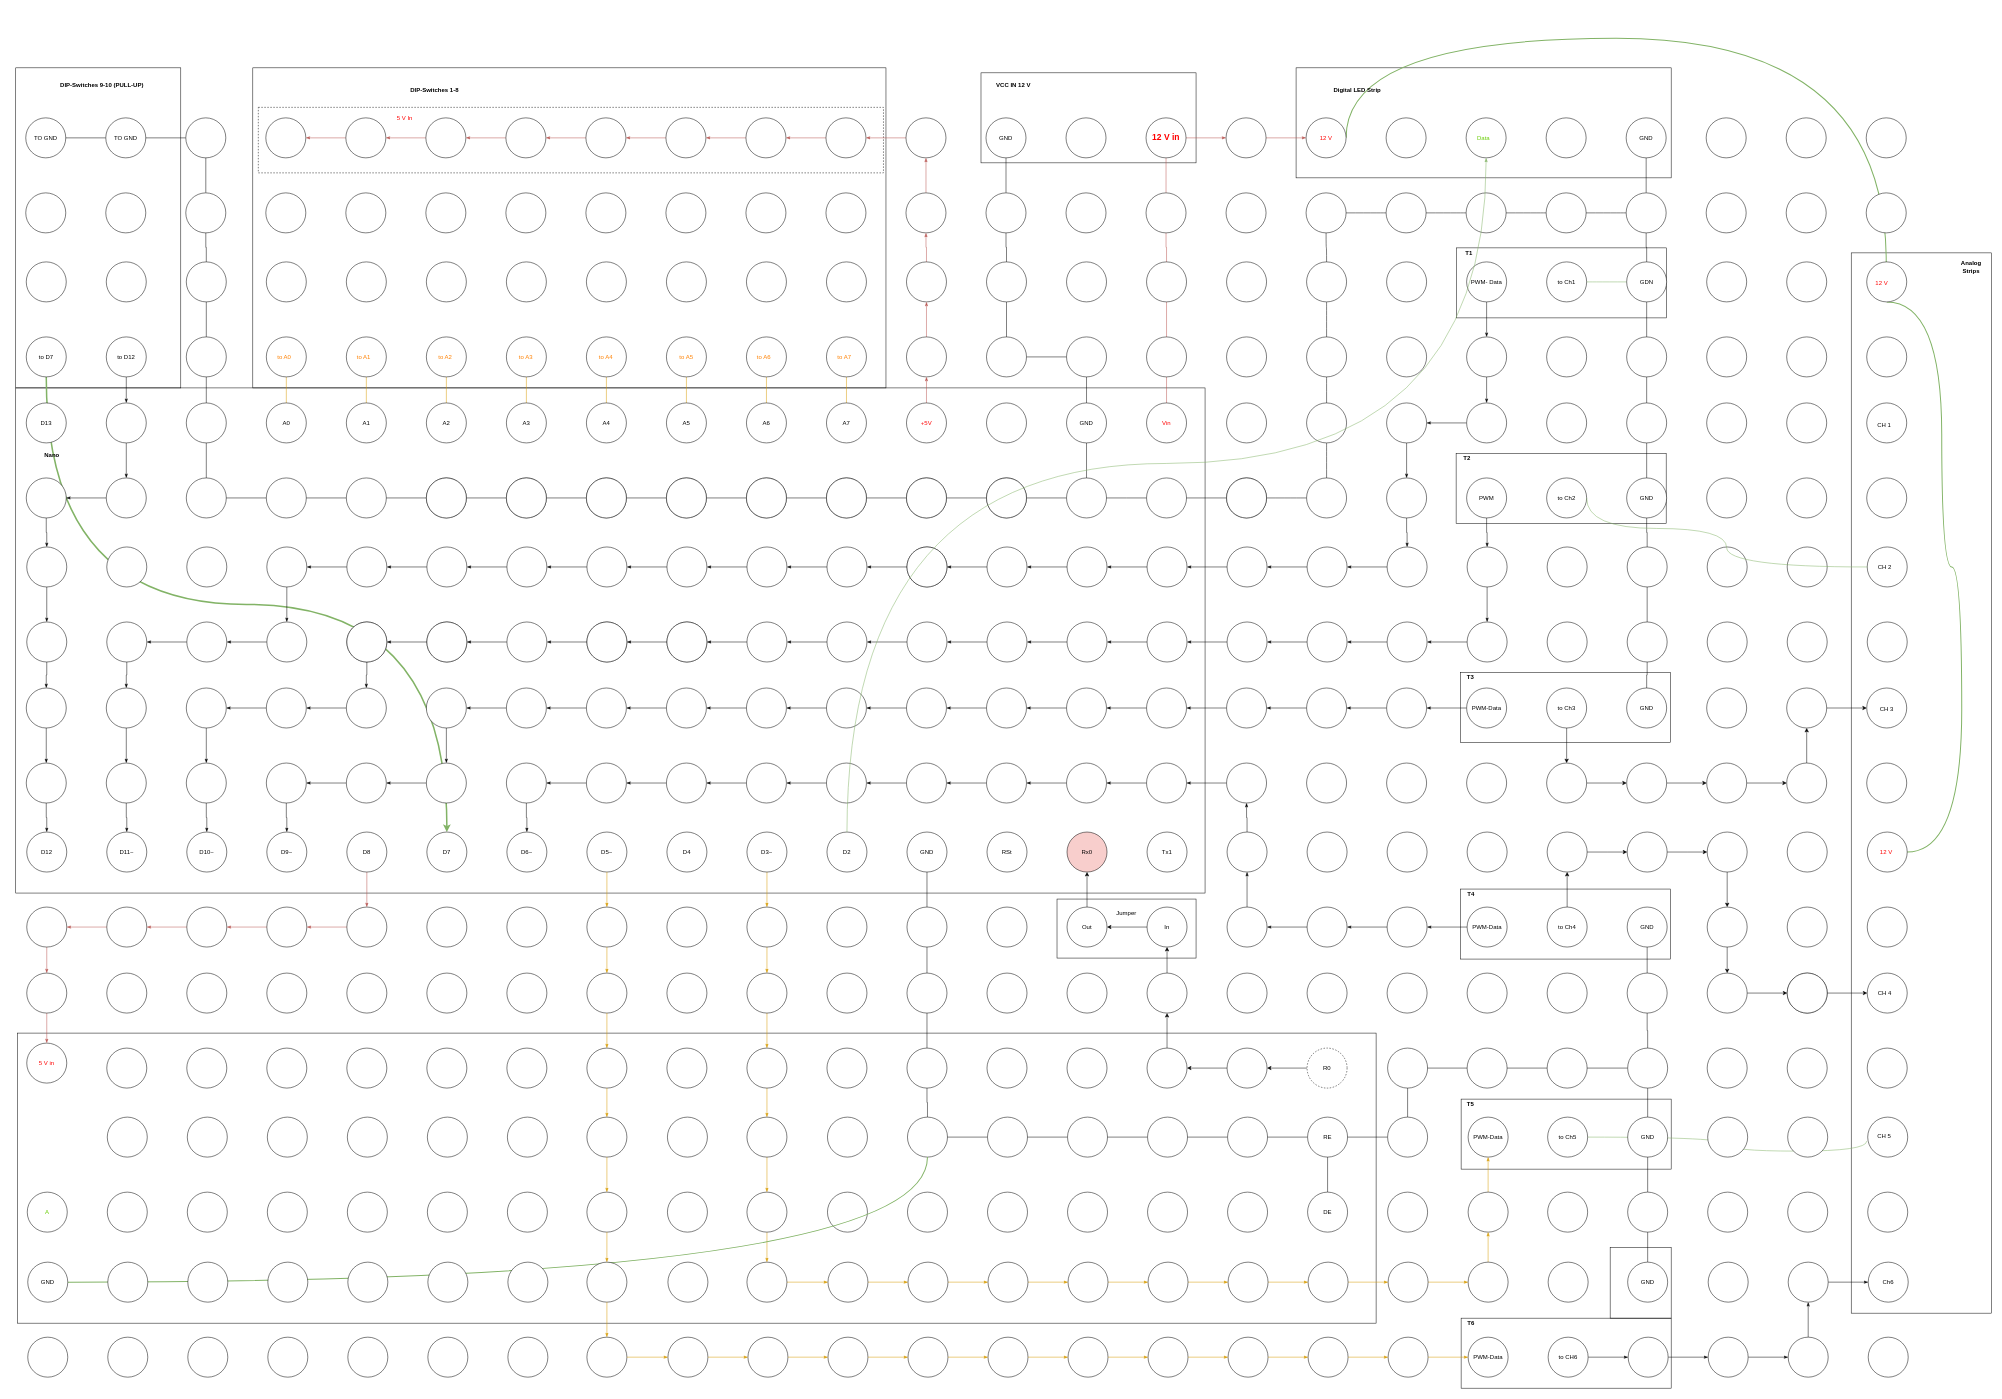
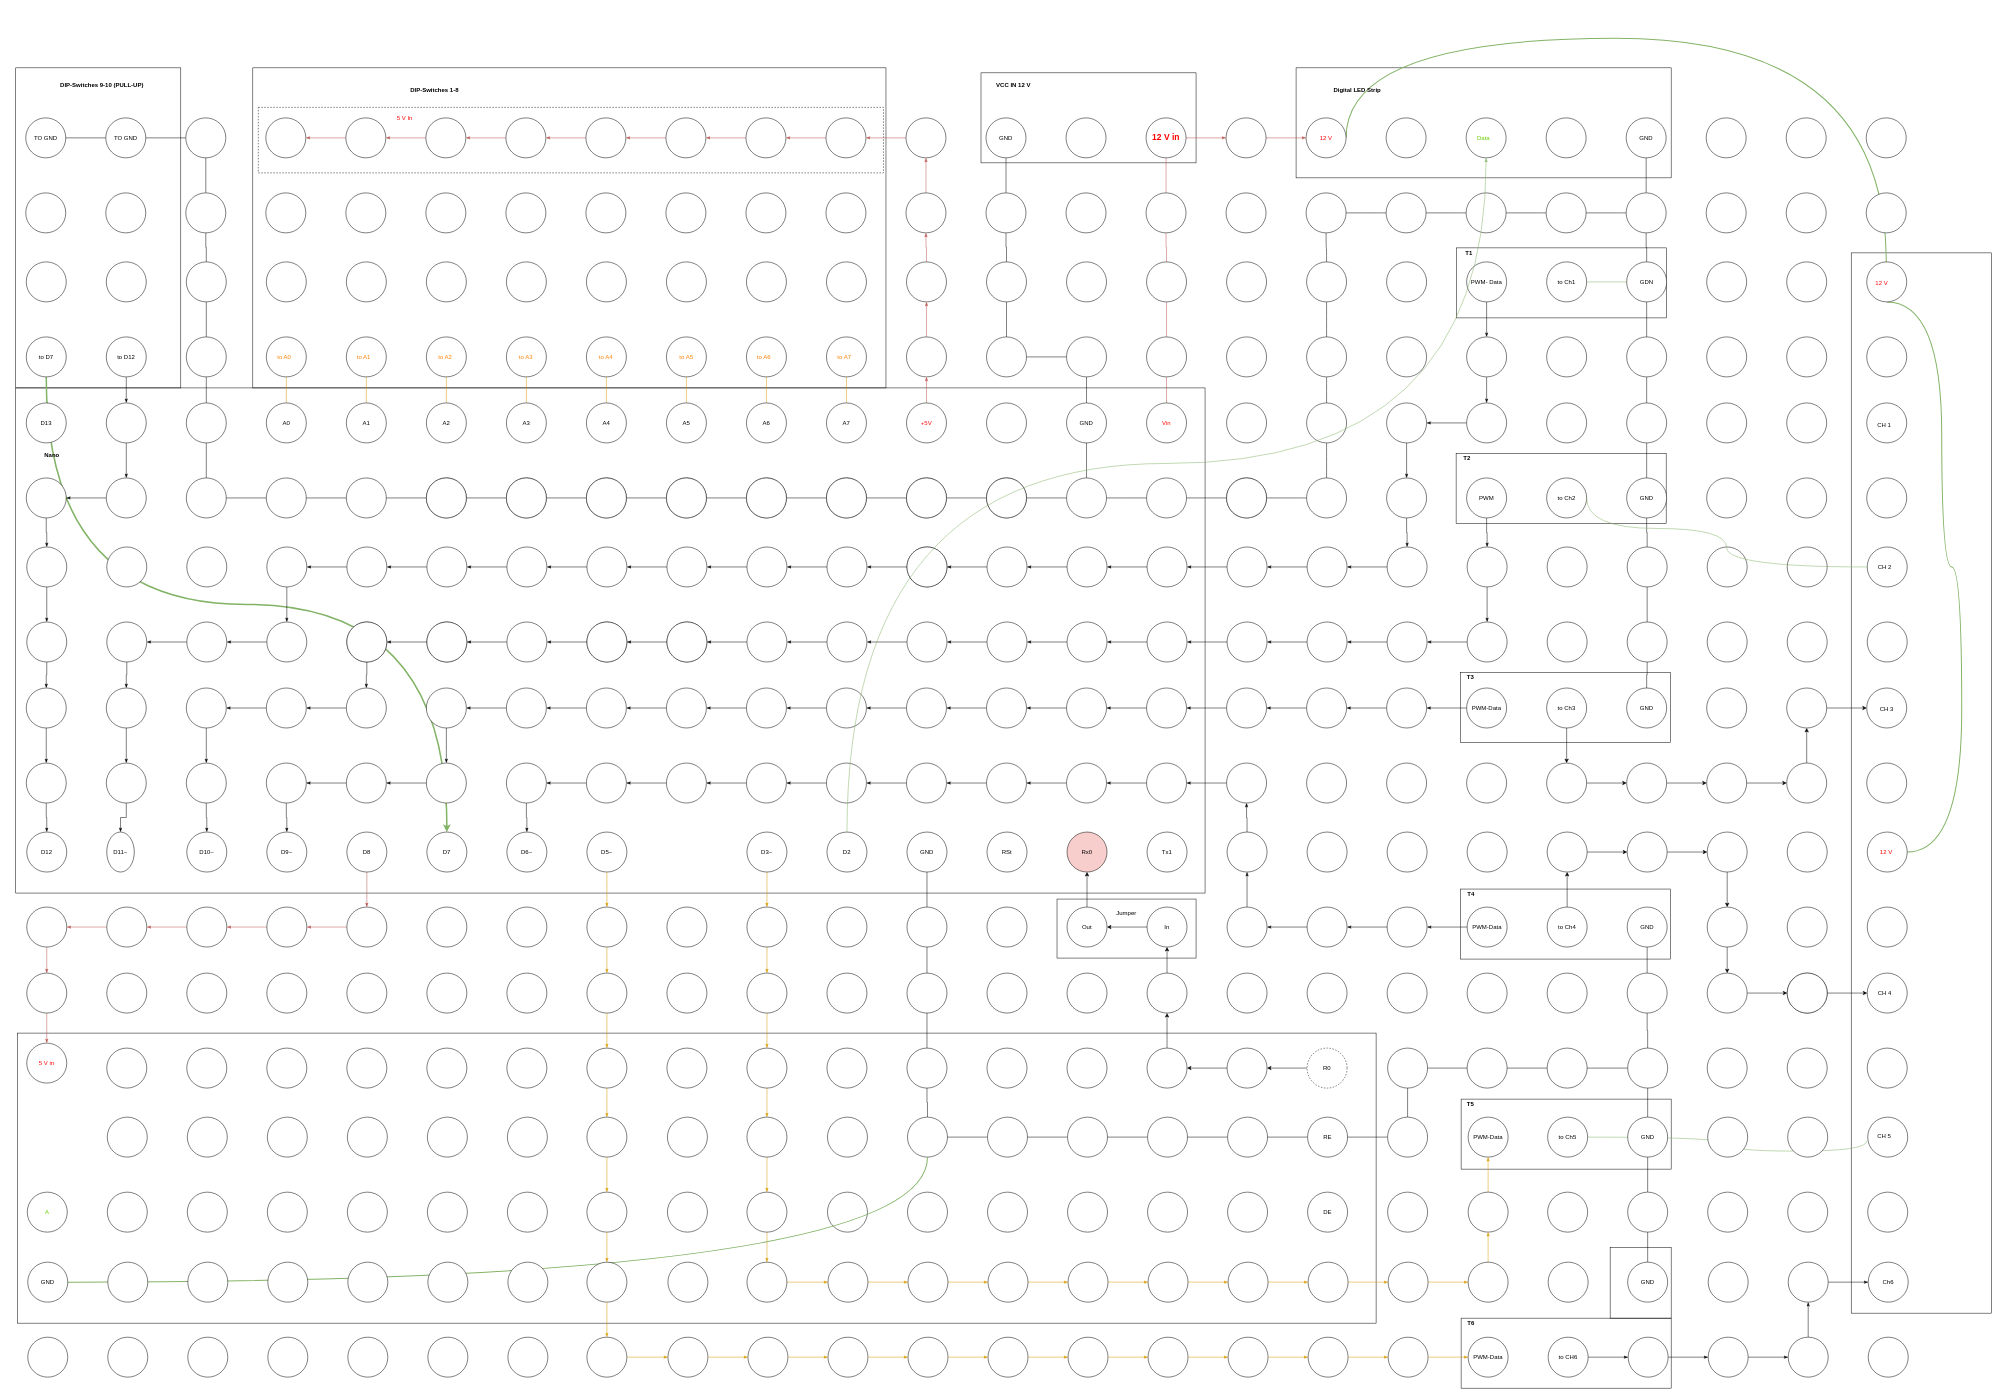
node "Analog Strips": removed
node "D11~": size 40x40 -> 28x40
node "D4": removed
edge "RE" -- "DE": removed
